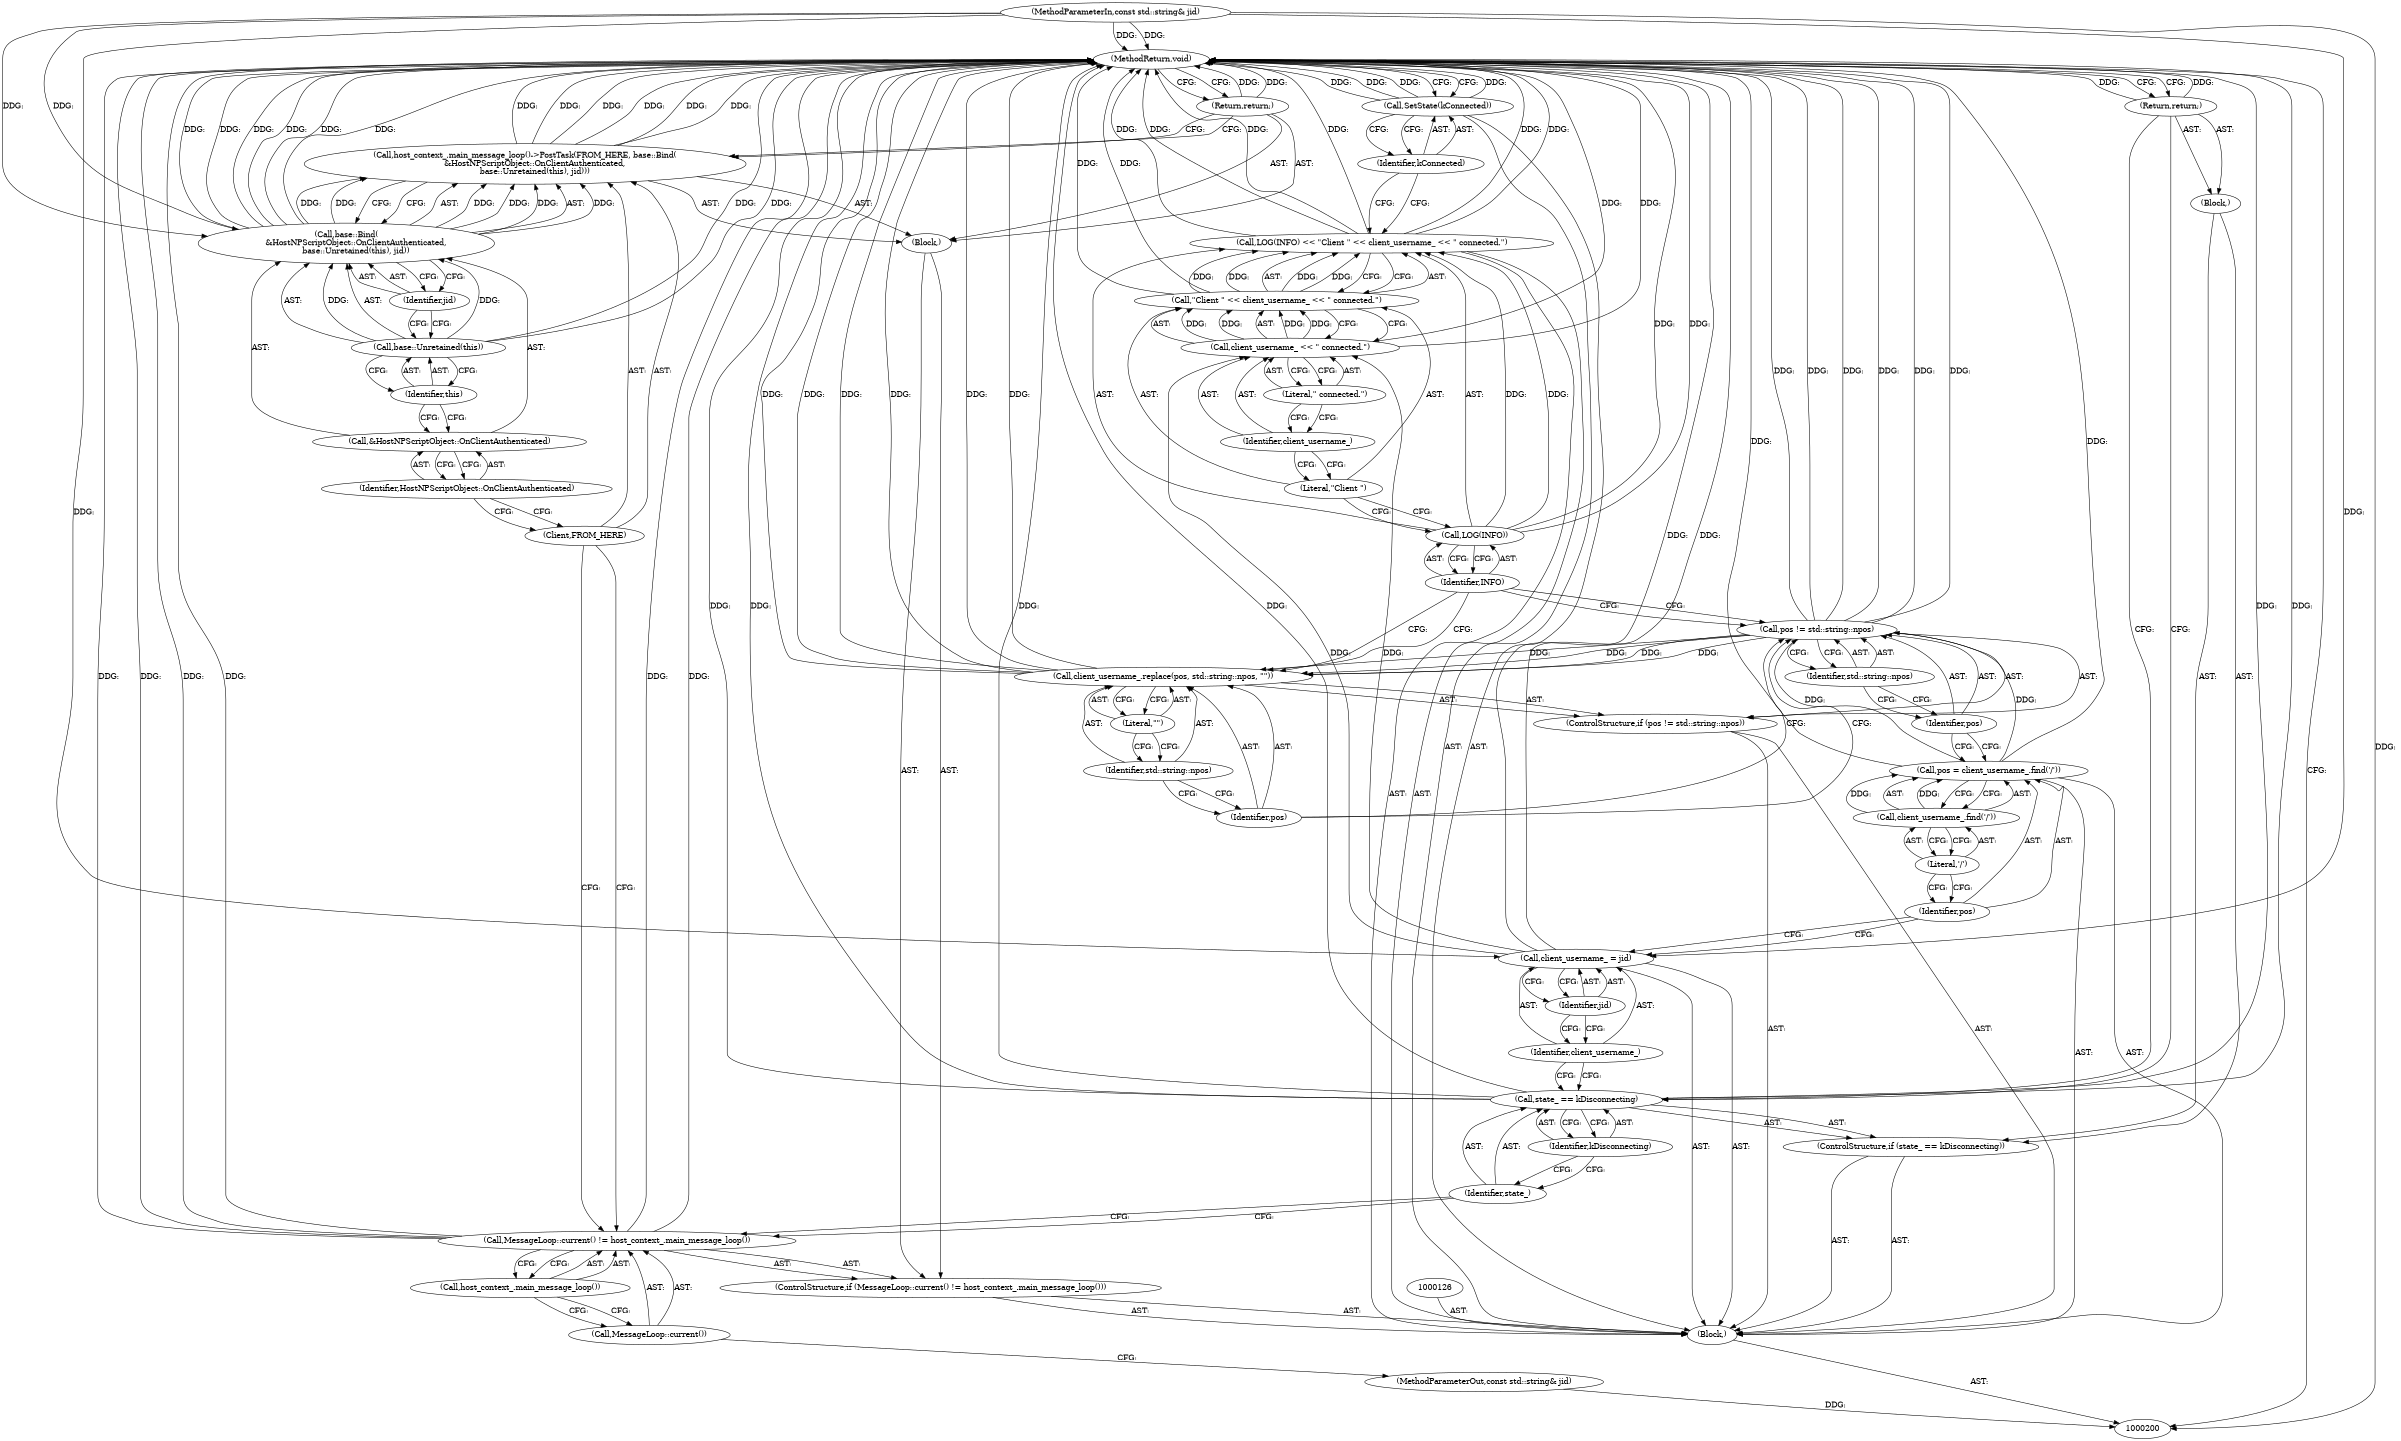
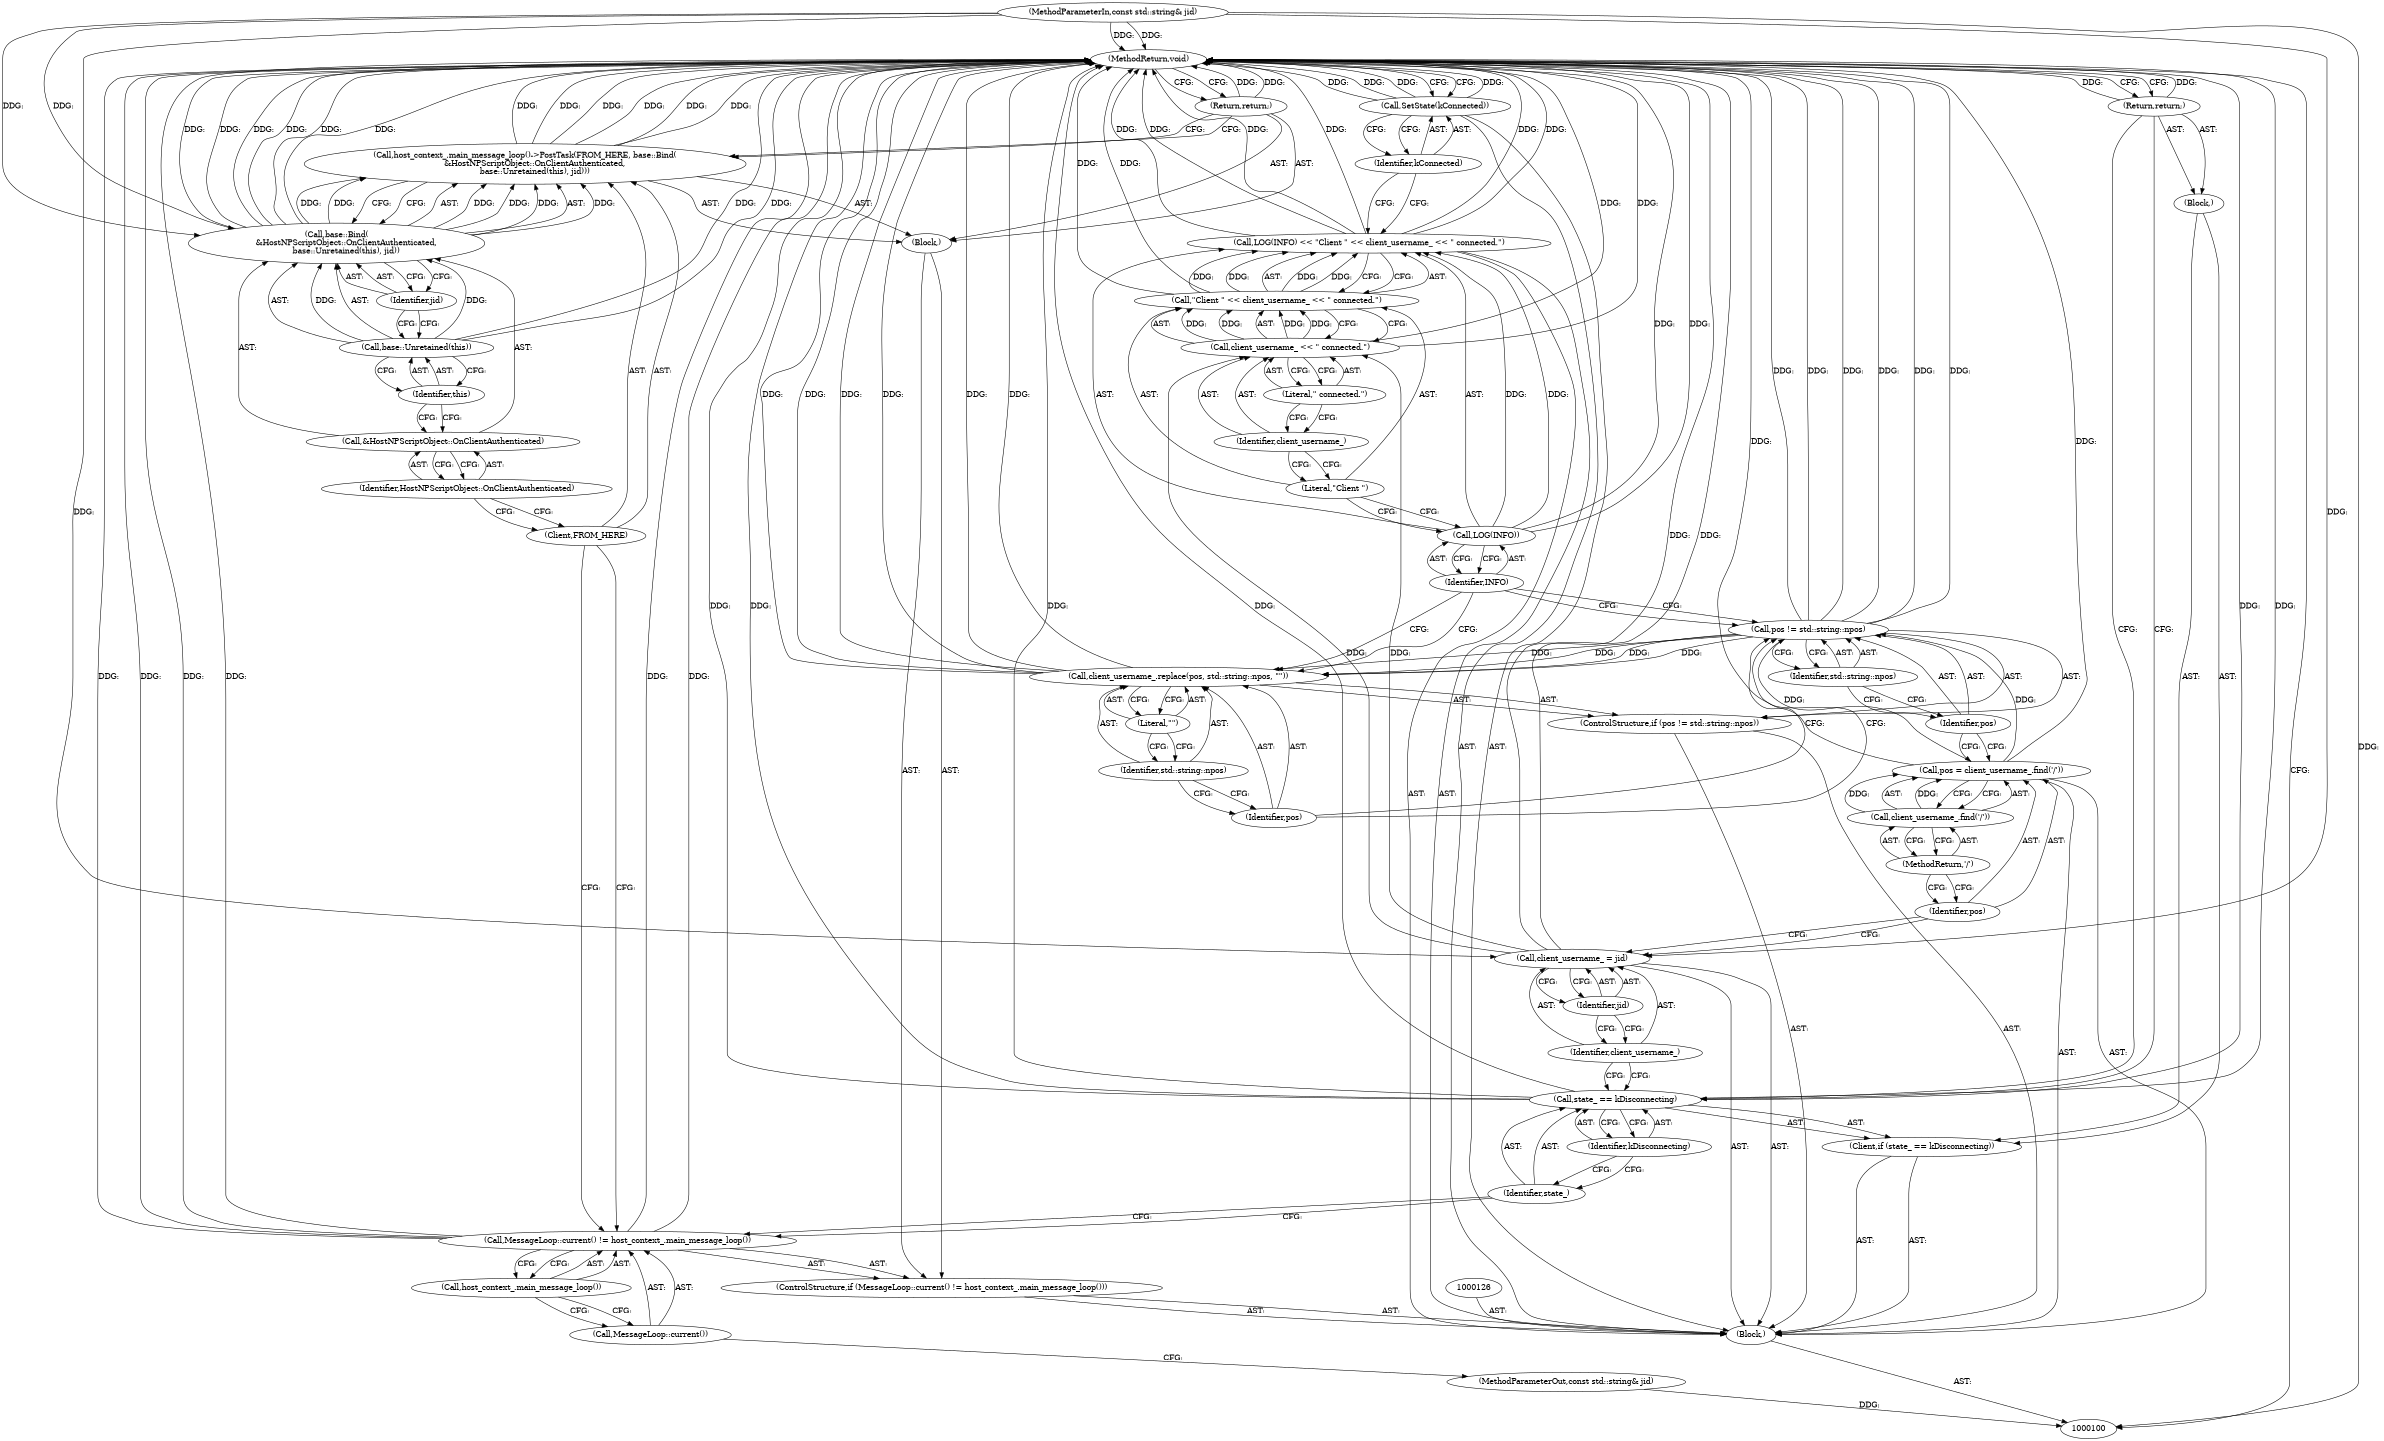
node "(Literal,'/')": label "(Literal,'/')" -> "(MethodReturn,'/')"
node "(ControlStructure,if (state_ == kDisconnecting))": label "(ControlStructure,if (state_ == kDisconnecting))" -> "(Client,if (state_ == kDisconnecting))"
node "1000200": label "1000200" -> "1000100"
